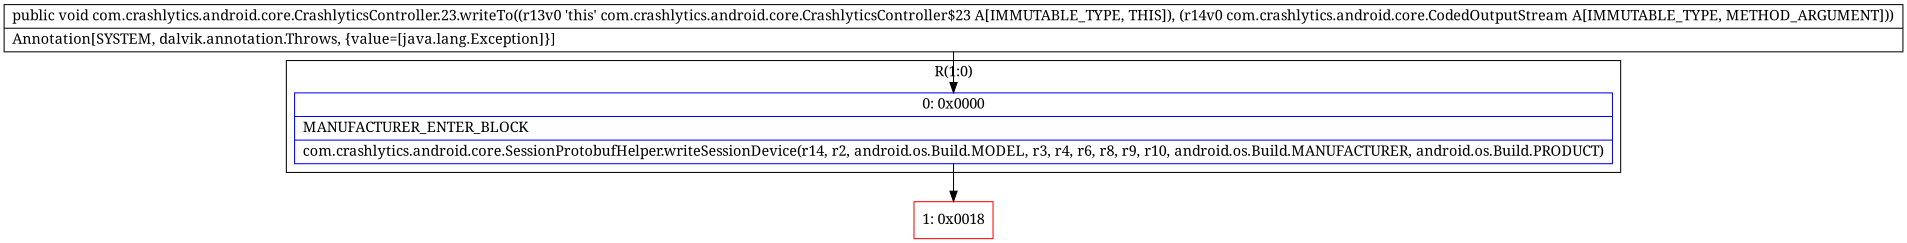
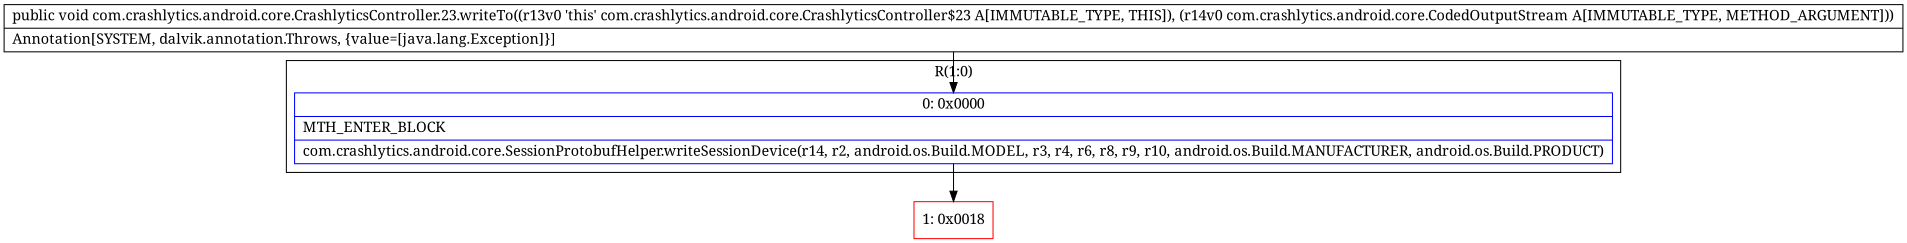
node "0: 0x0000": text "MANUFACTURER_ENTER_BLOCK" -> "MTH_ENTER_BLOCK"
